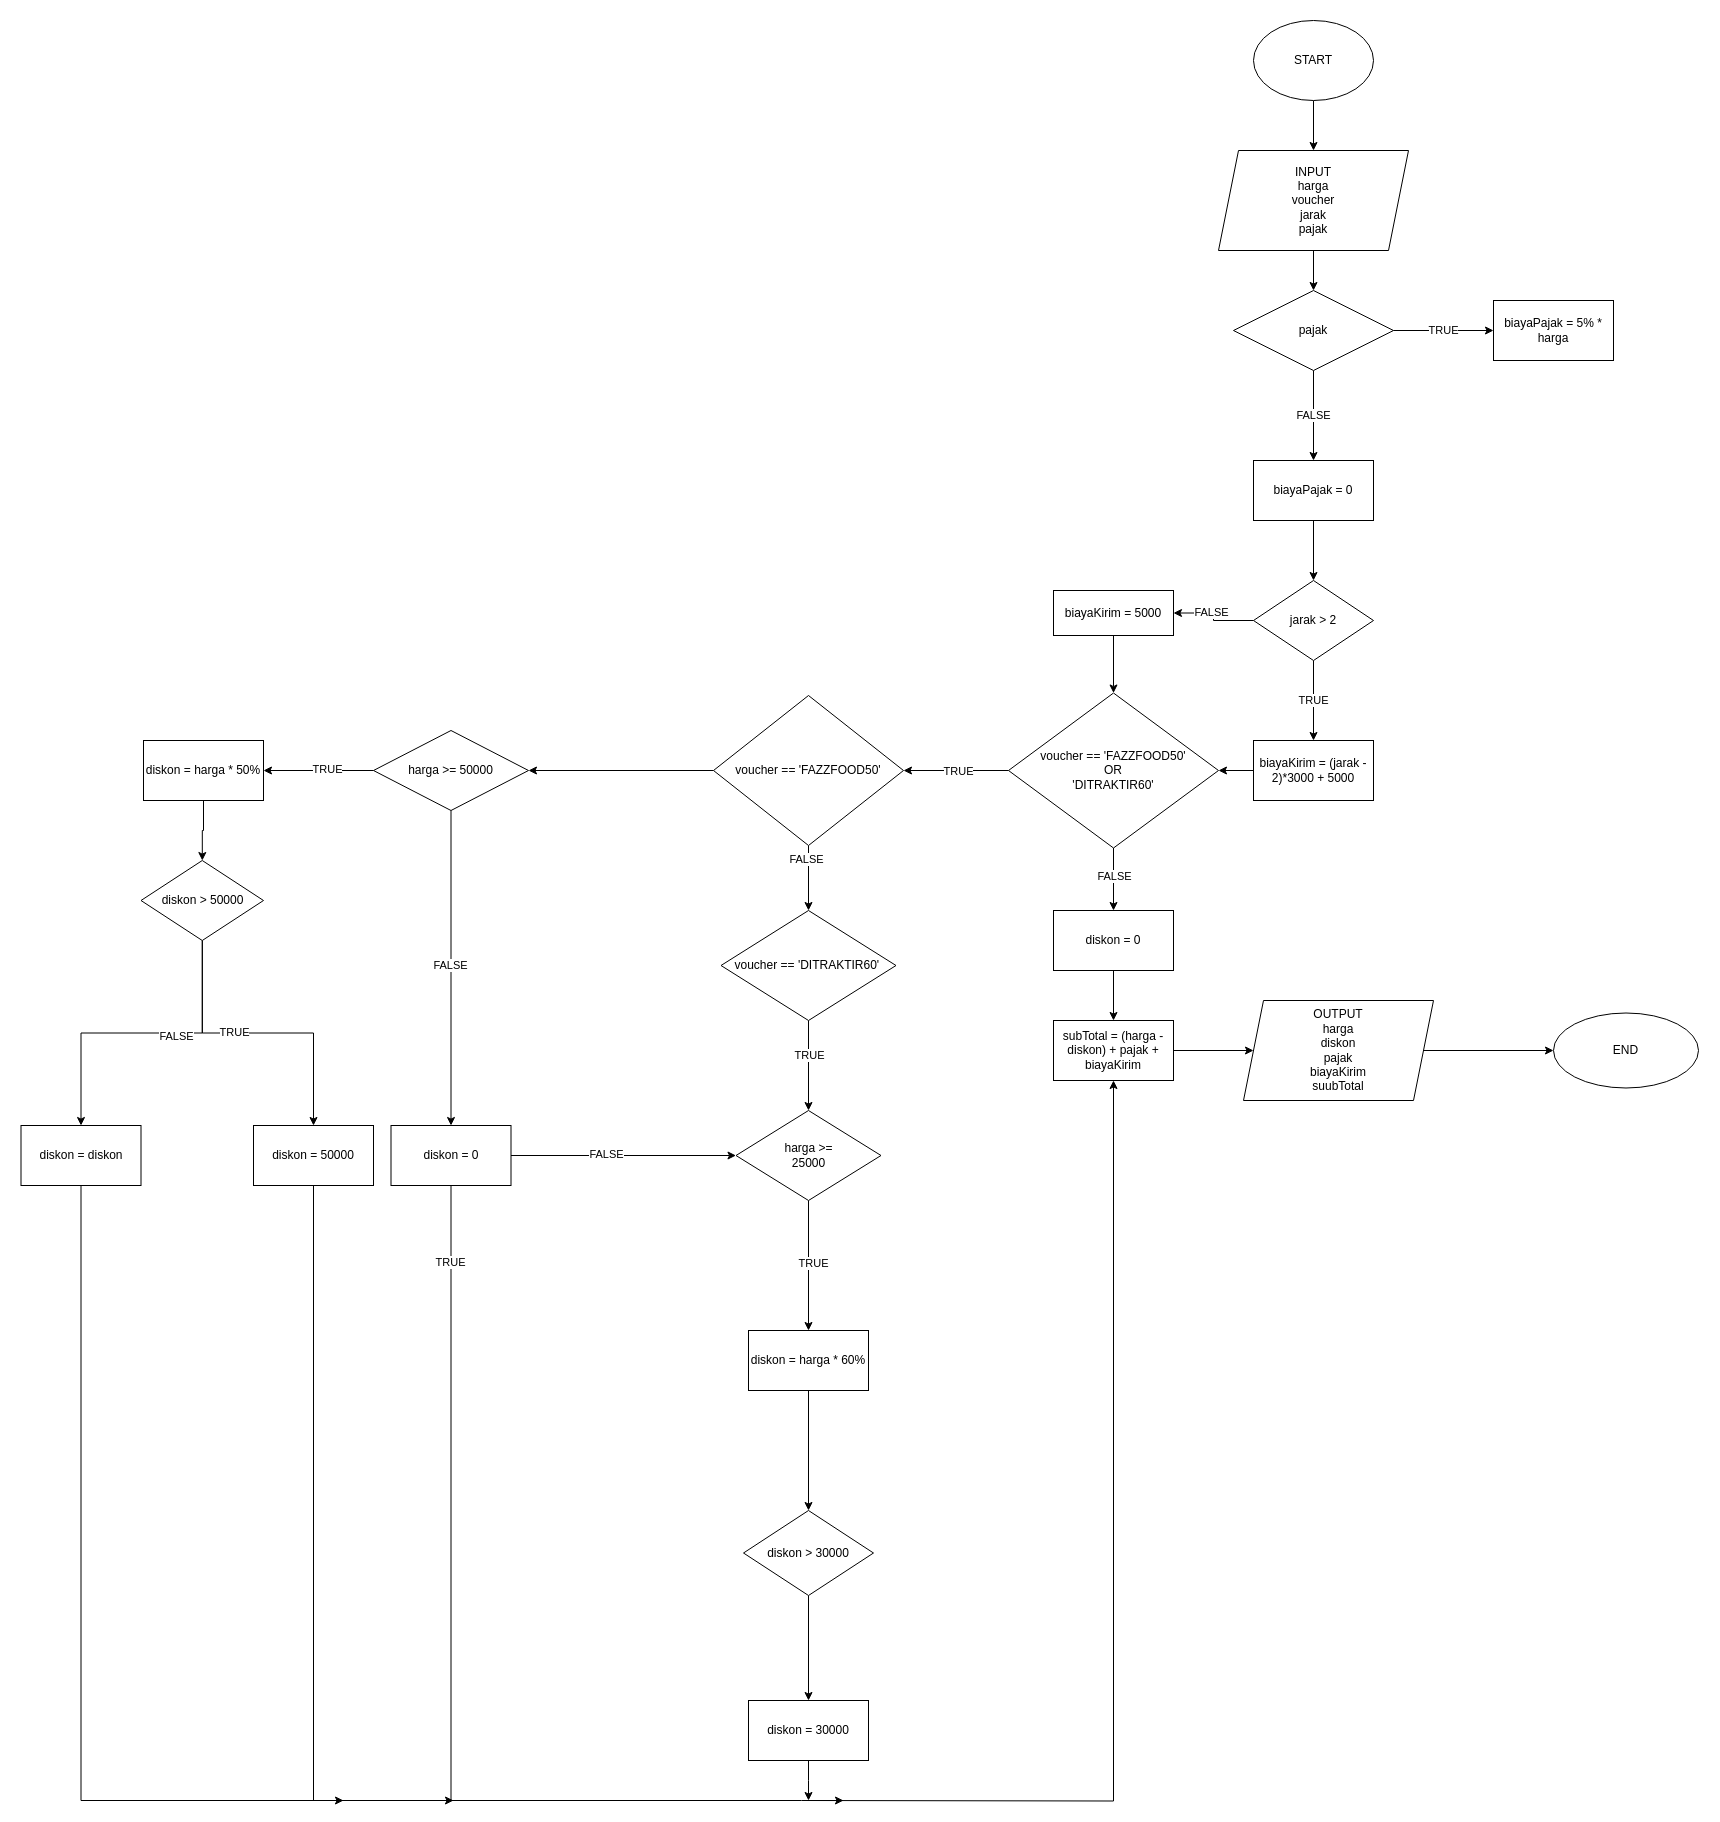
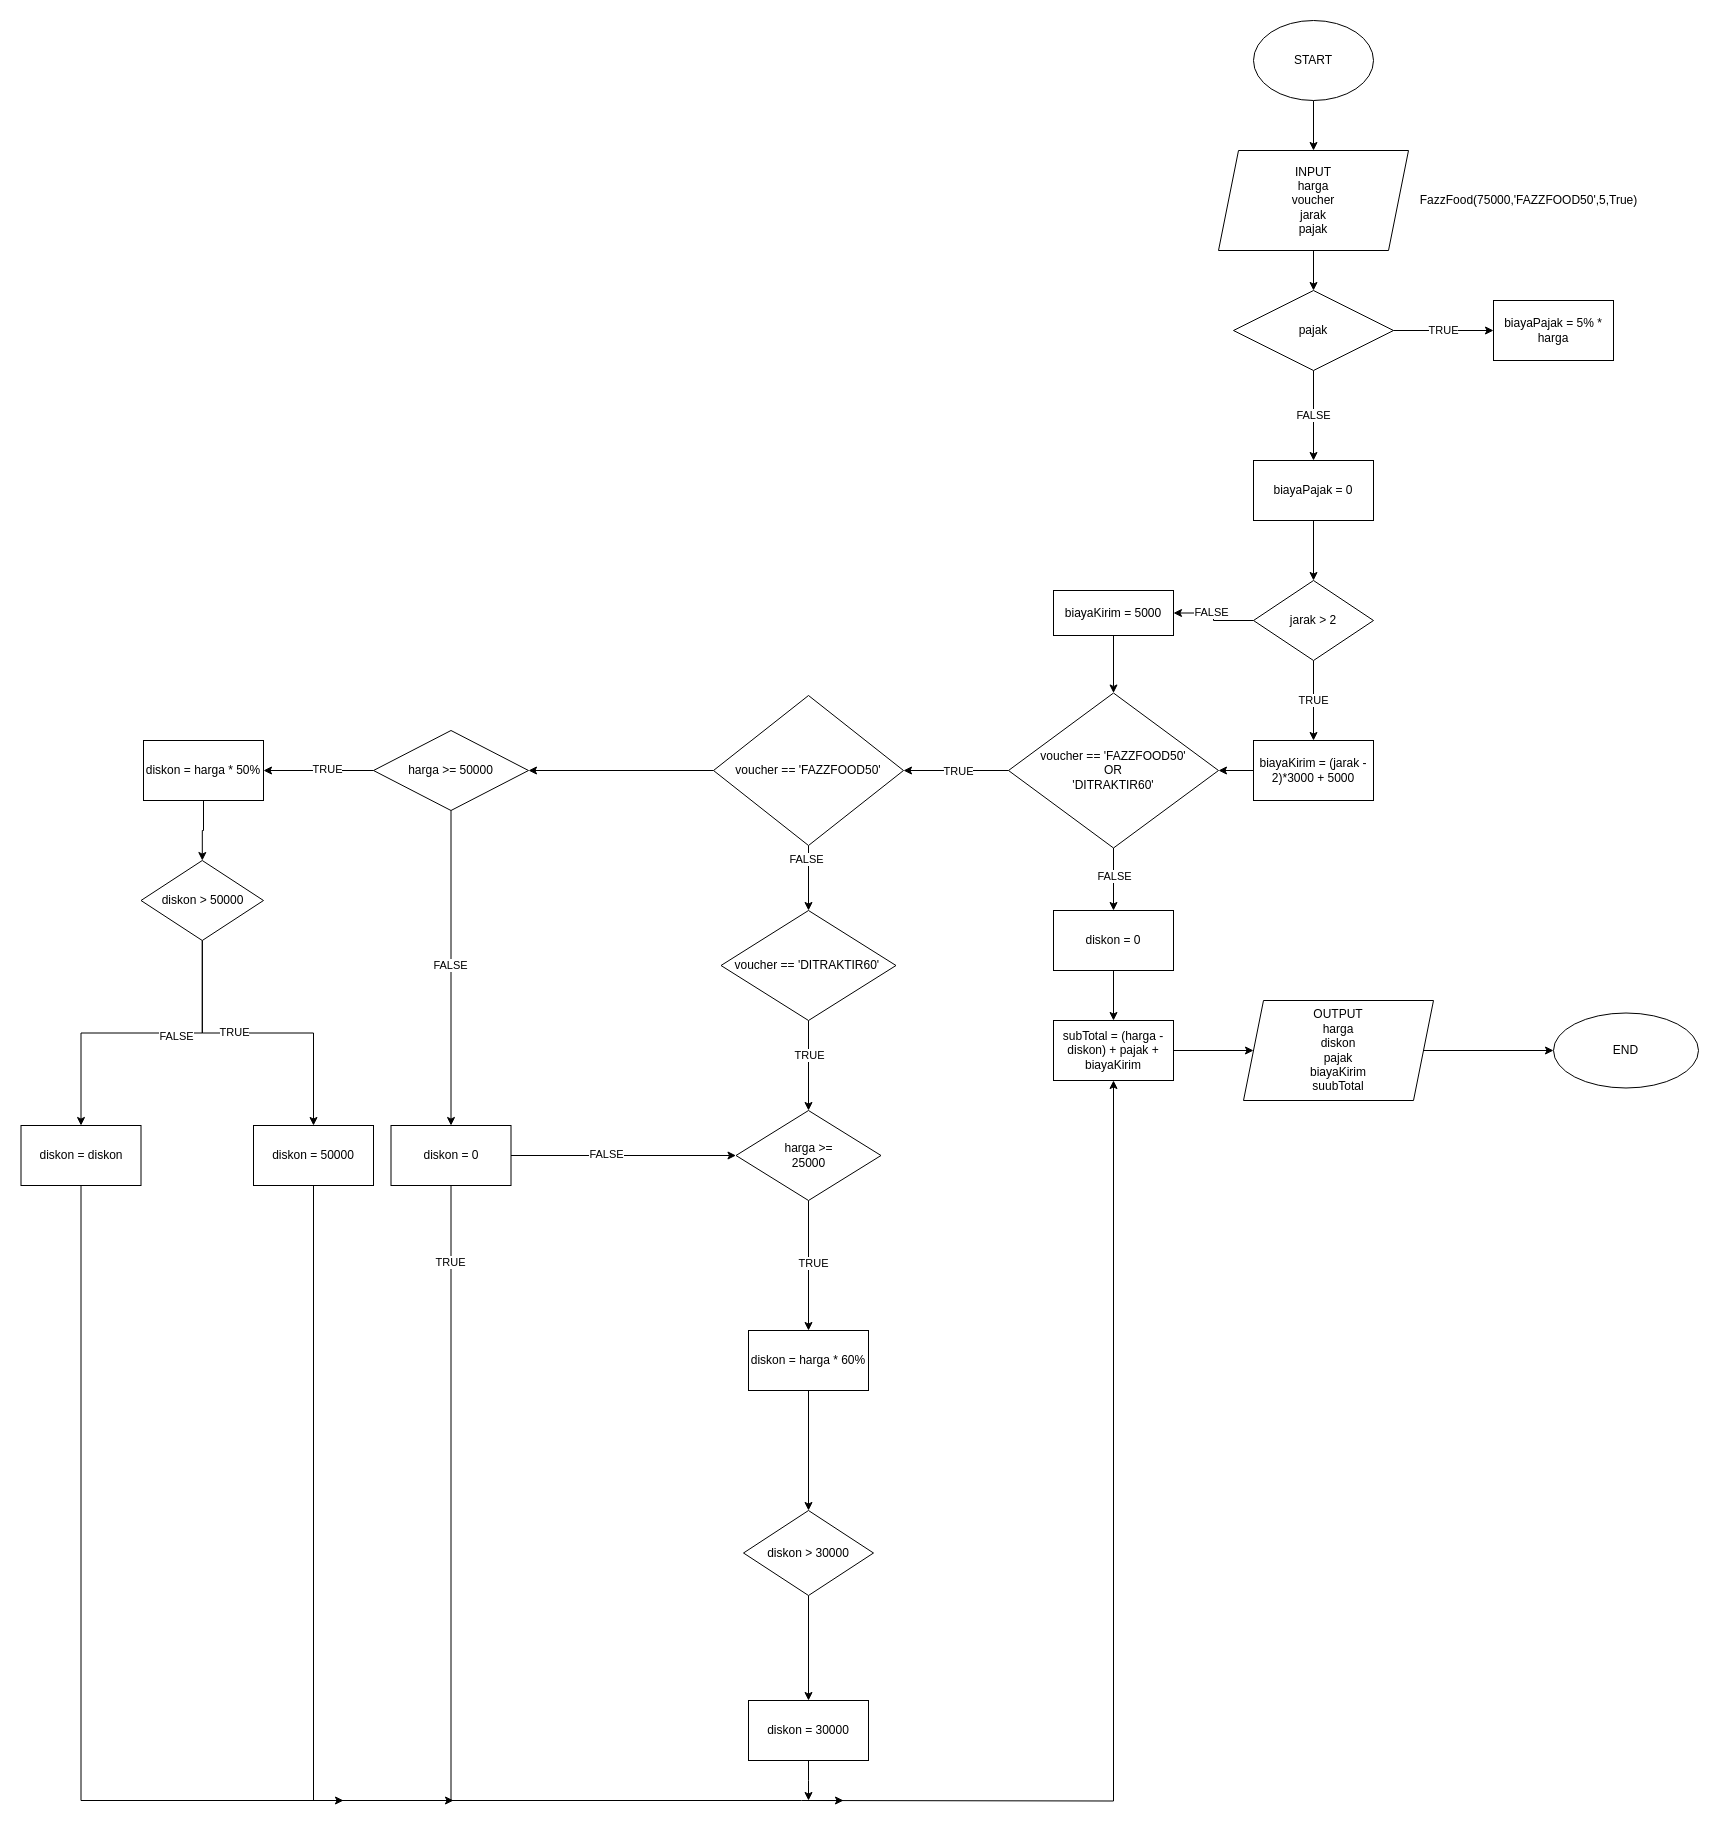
node "FazzFood(75000,'FAZZFOOD50',5,True)": added
